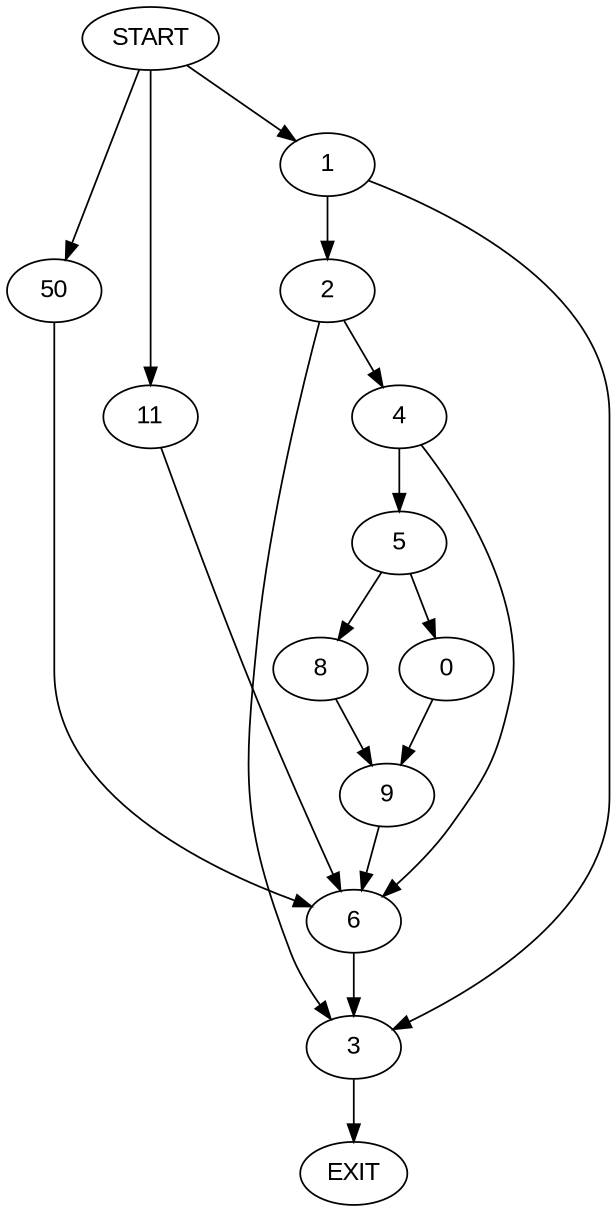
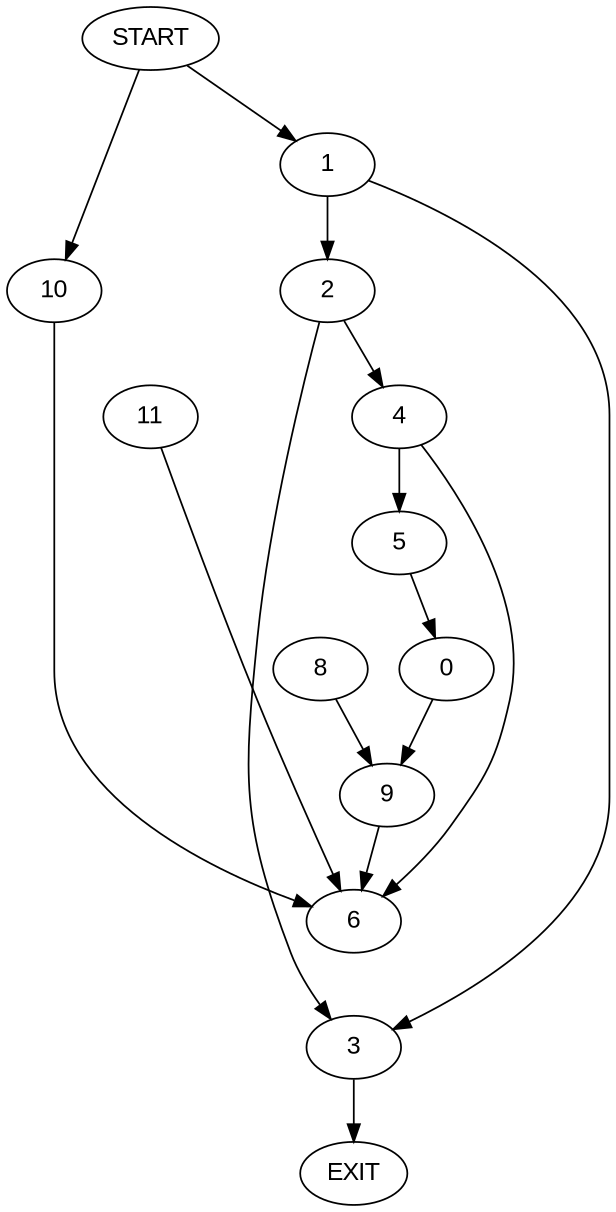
edge "START" -> "11": removed
node "50": label "50" -> "10"
edge "5" -> "8": removed
edge "6" -> "3": removed
